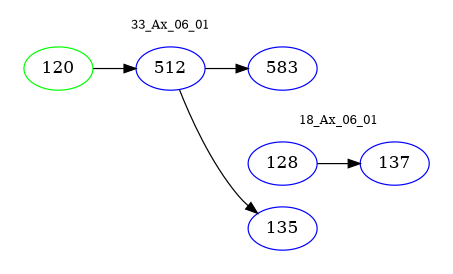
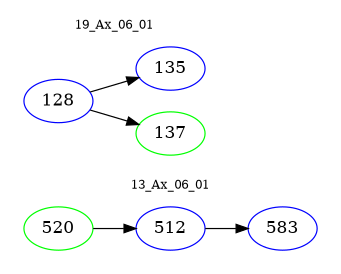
cluster "33_Ax_06_01": label "33_Ax_06_01" -> "13_Ax_06_01"
node "120": label "120" -> "520"
cluster "18_Ax_06_01": label "18_Ax_06_01" -> "19_Ax_06_01"
edge "512" -> "135": now "128" -> "135"
node "137": color blue -> green
